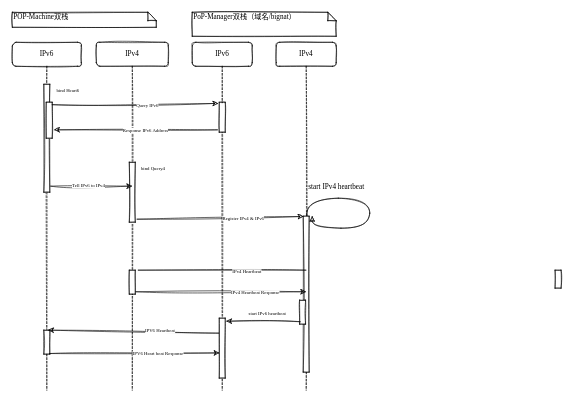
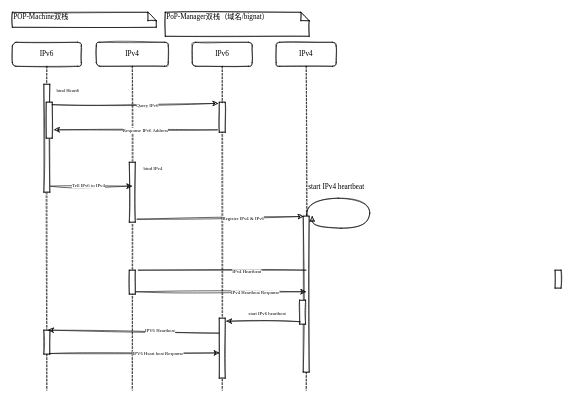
node "PoP-Manager双栈（域名/bignat）": moved (264, 24) -> (237, 24)
node "bind Query4": label "bind Query4" -> "bind IPv4"
